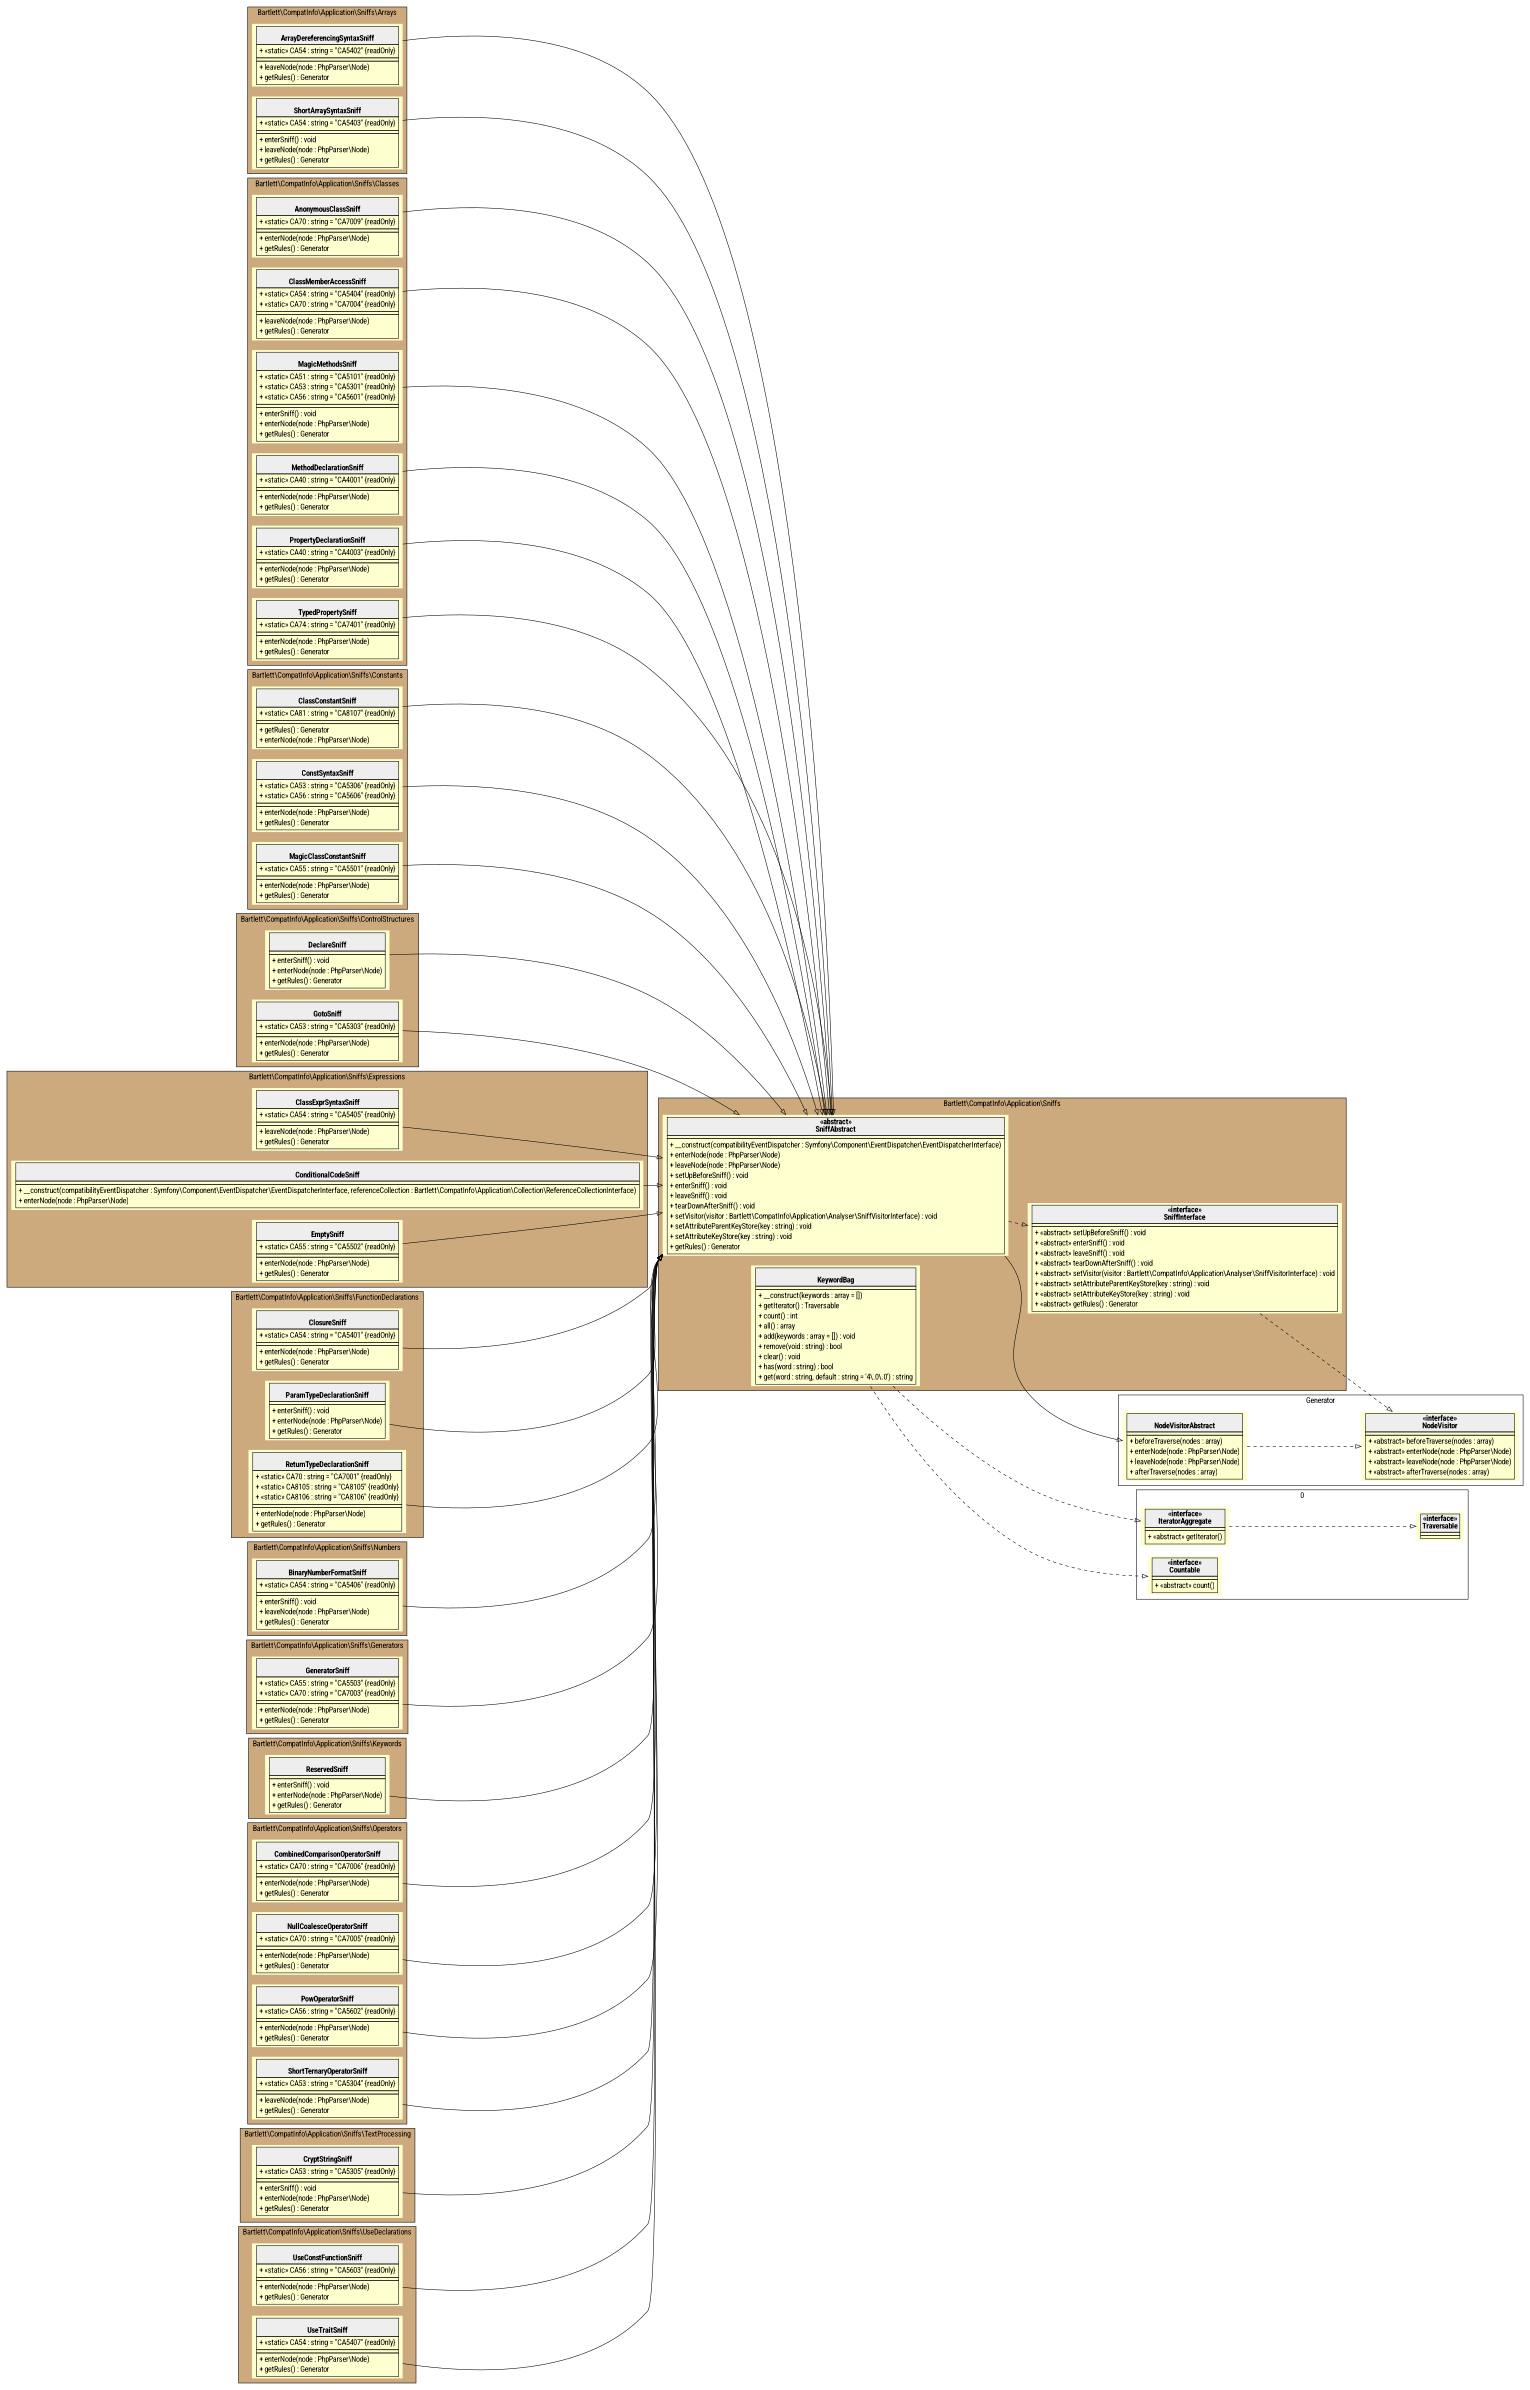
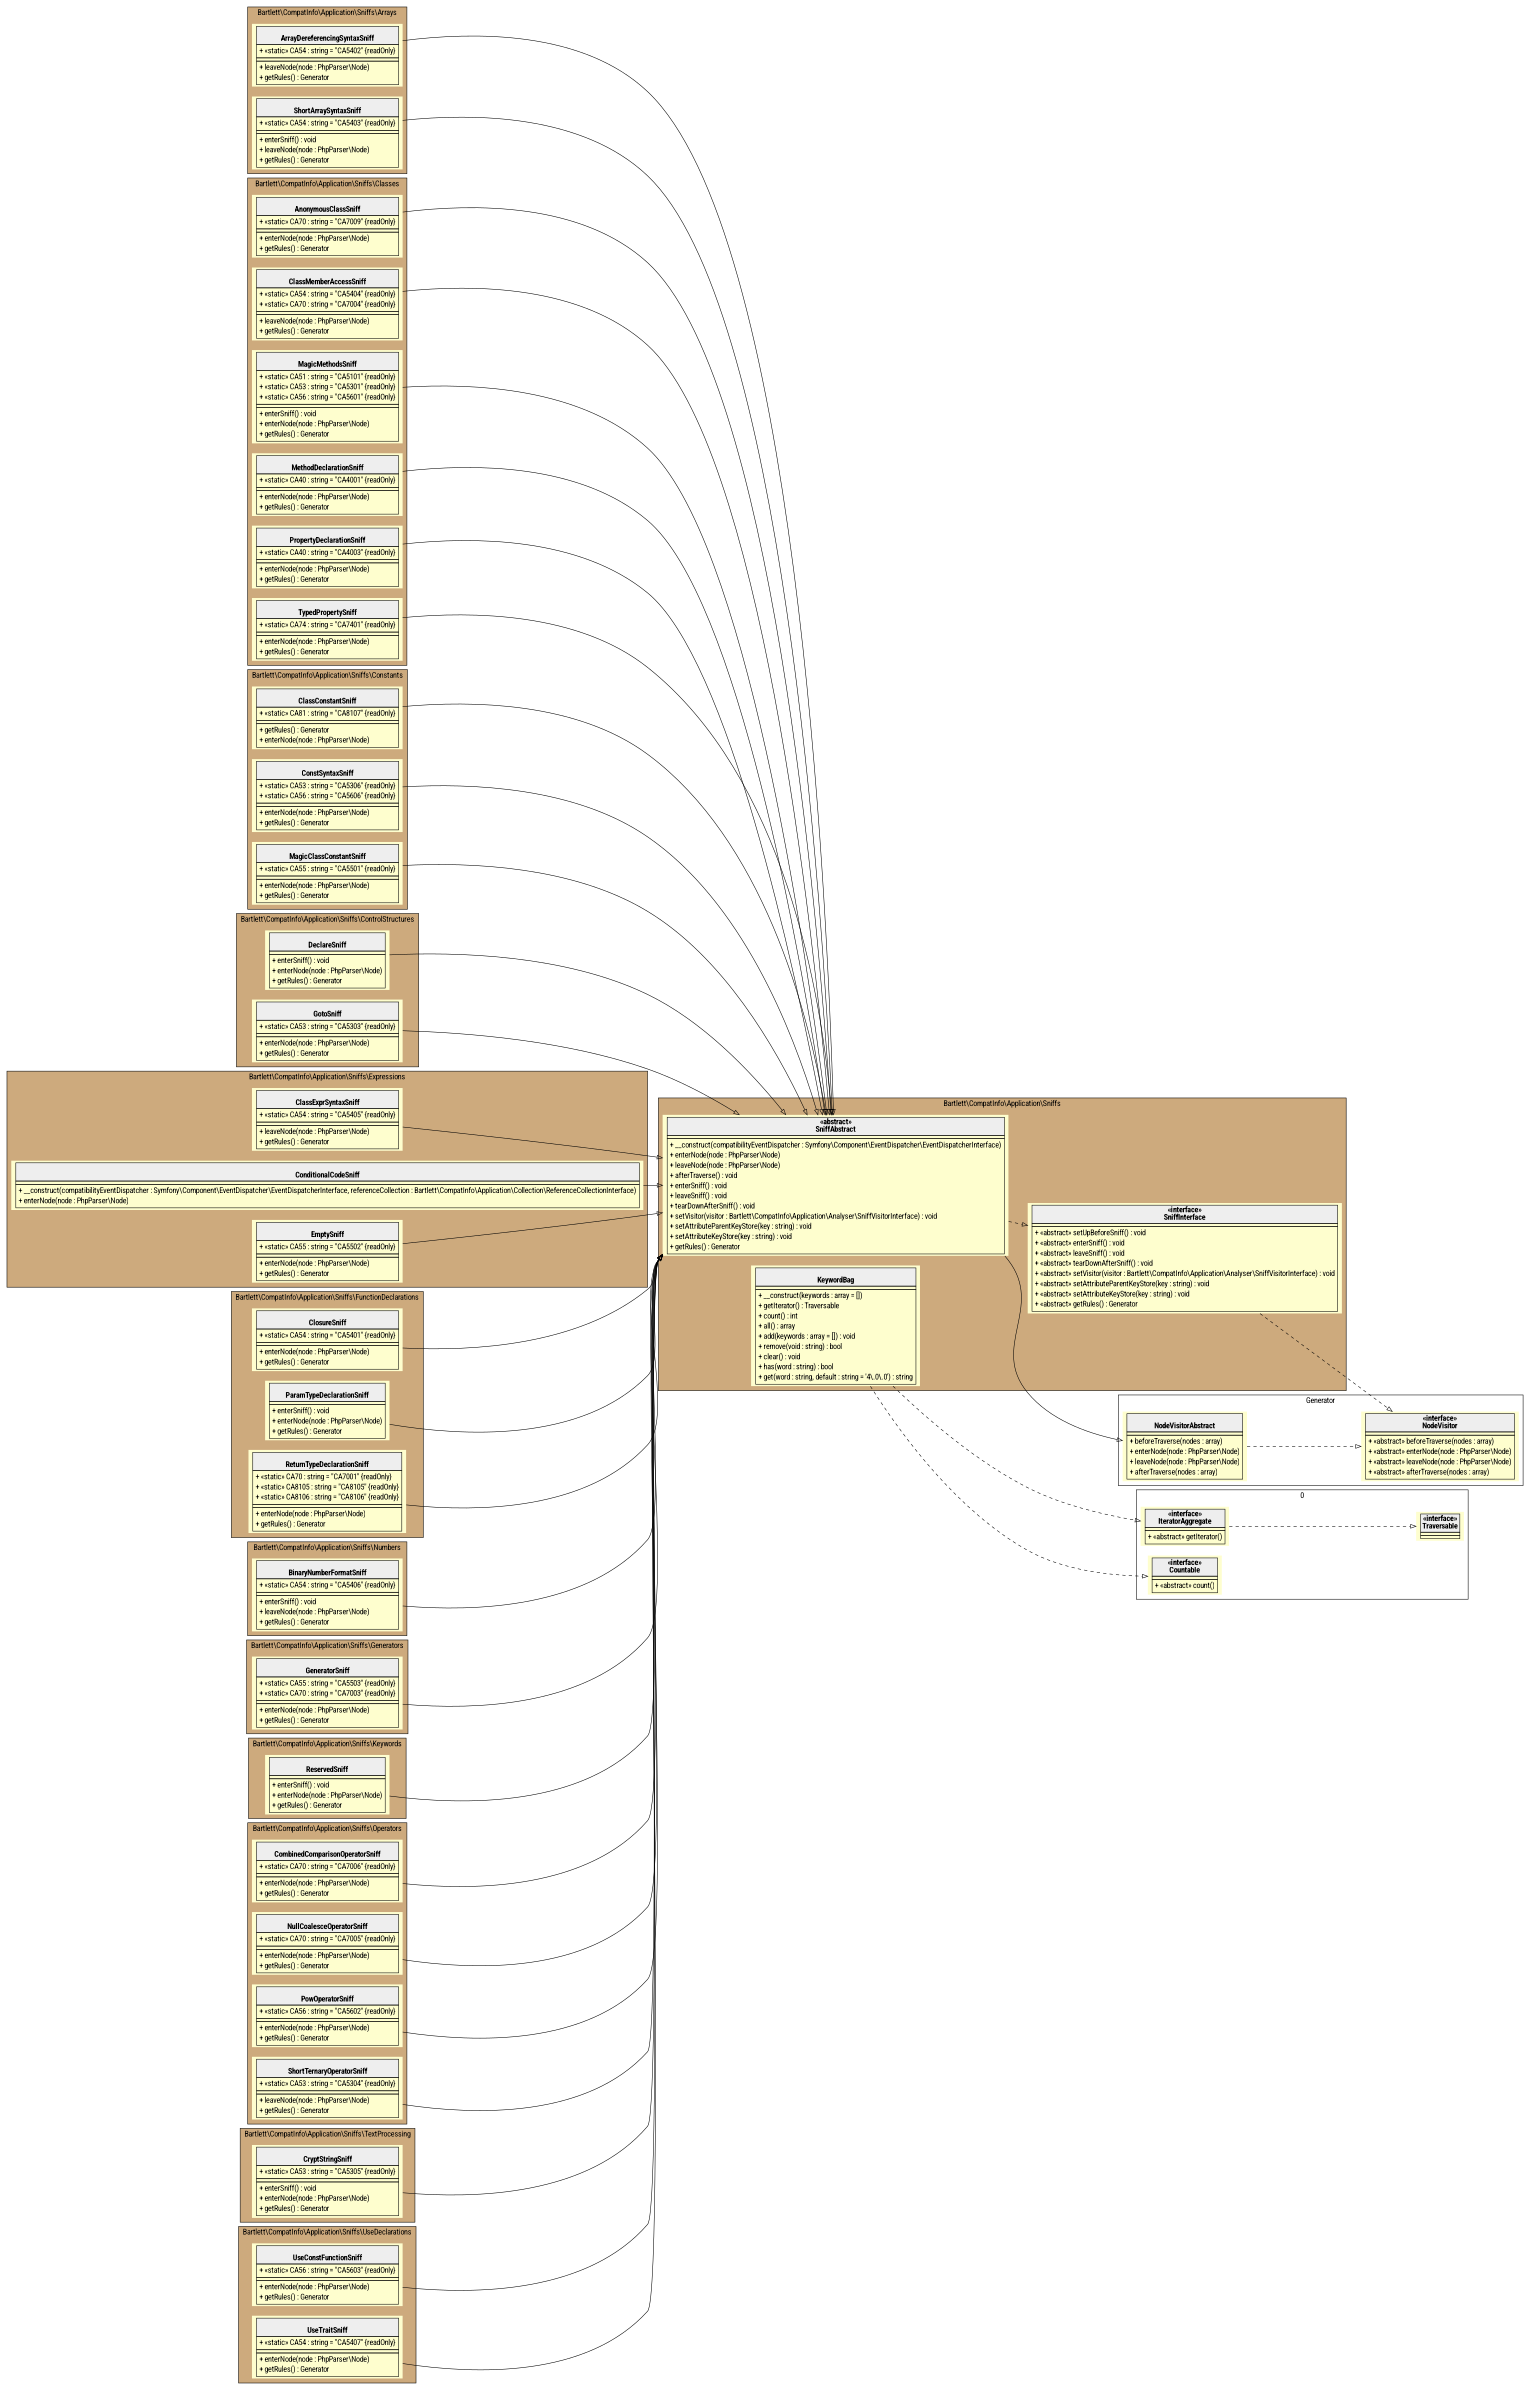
node "SniffAbstract": text "+ setUpBeforeSniff() : void" -> "+ afterTraverse() : void"
